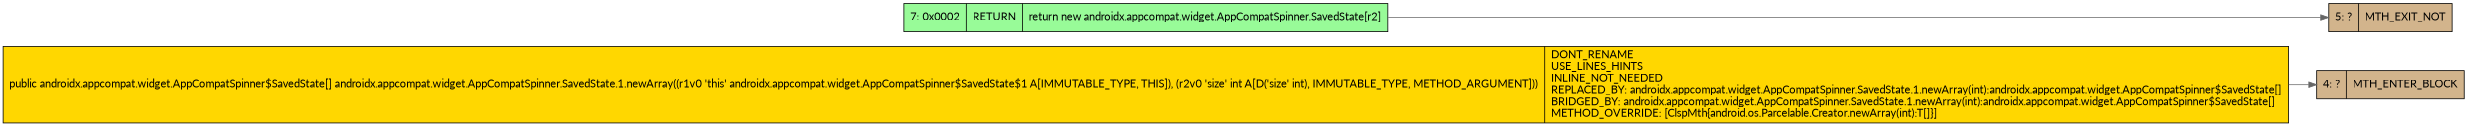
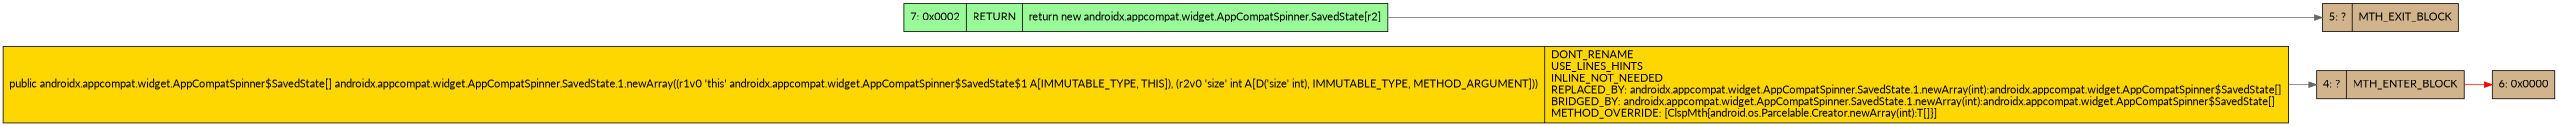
node "5: ?": text "MTH_EXIT_NOT" -> "MTH_EXIT_BLOCK"
node "6: 0x0000": added
